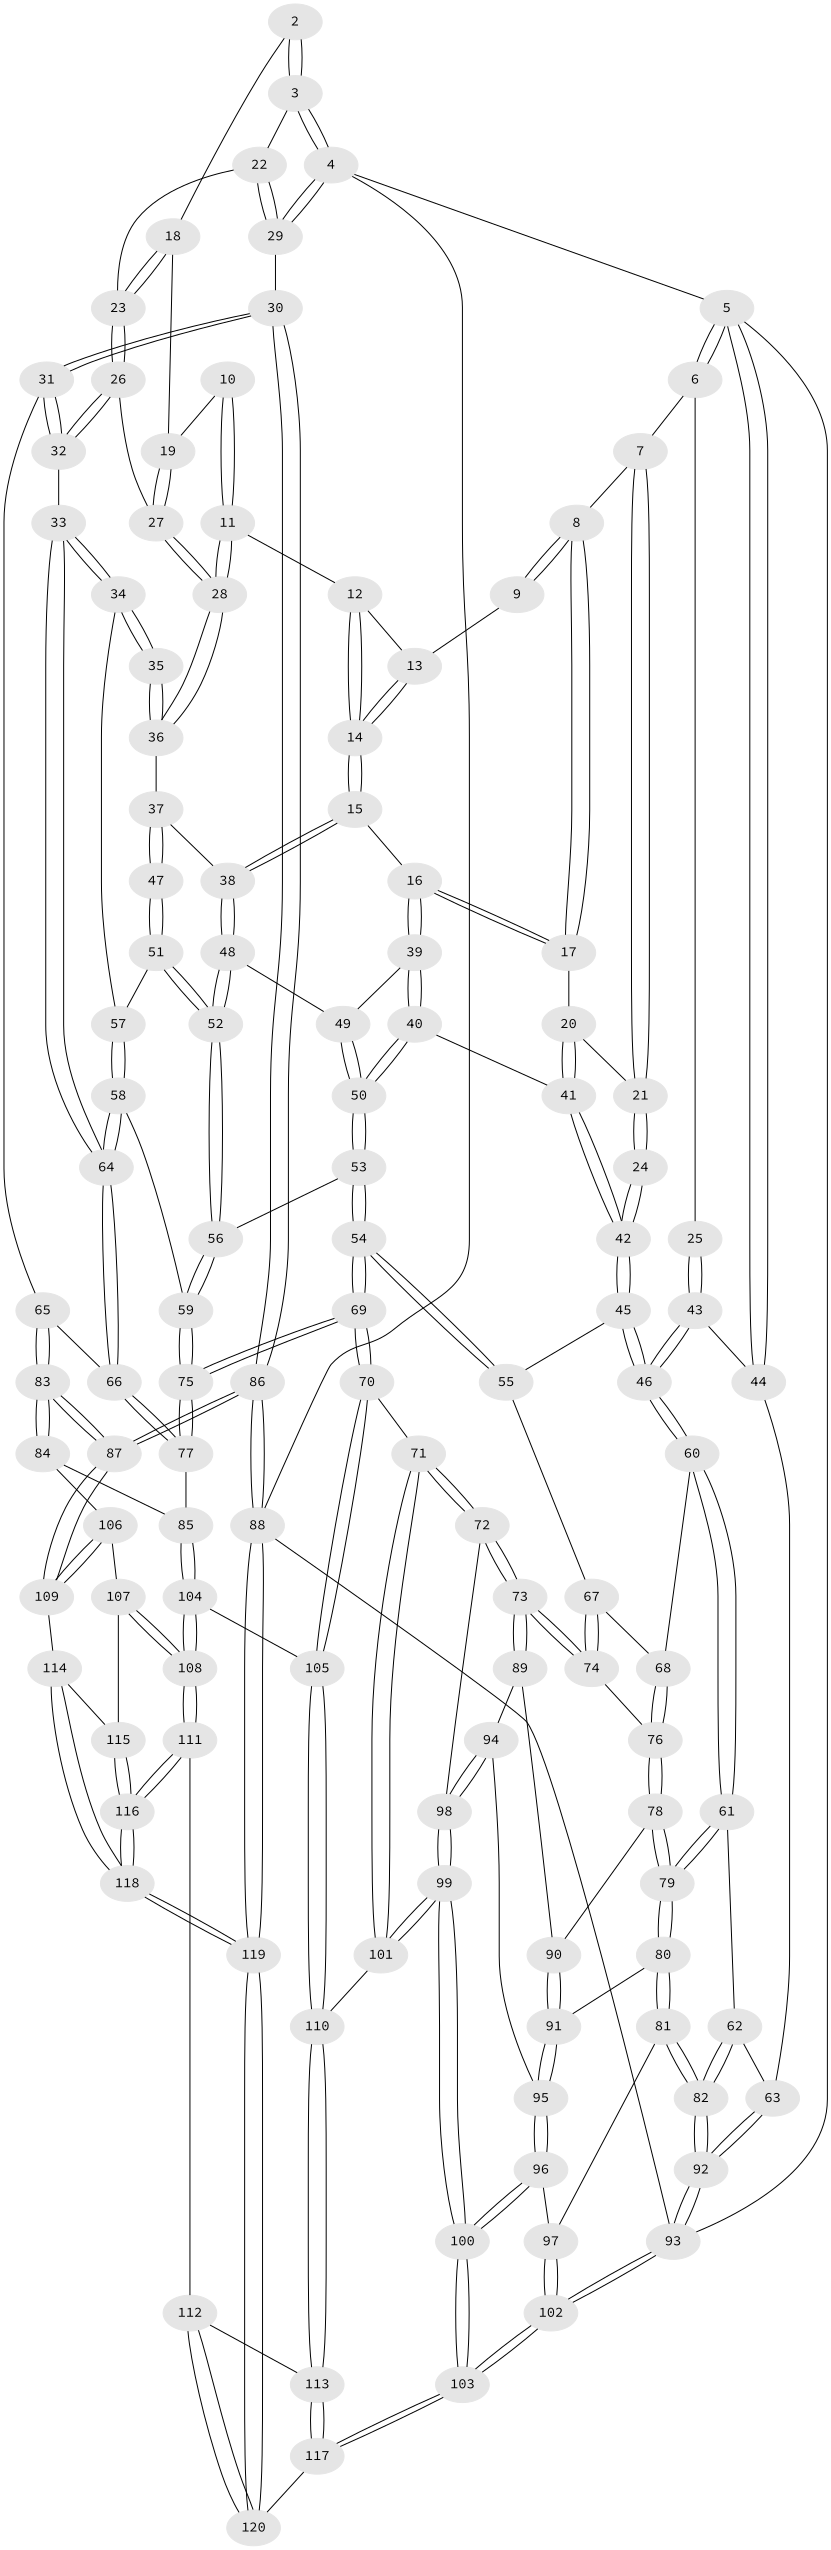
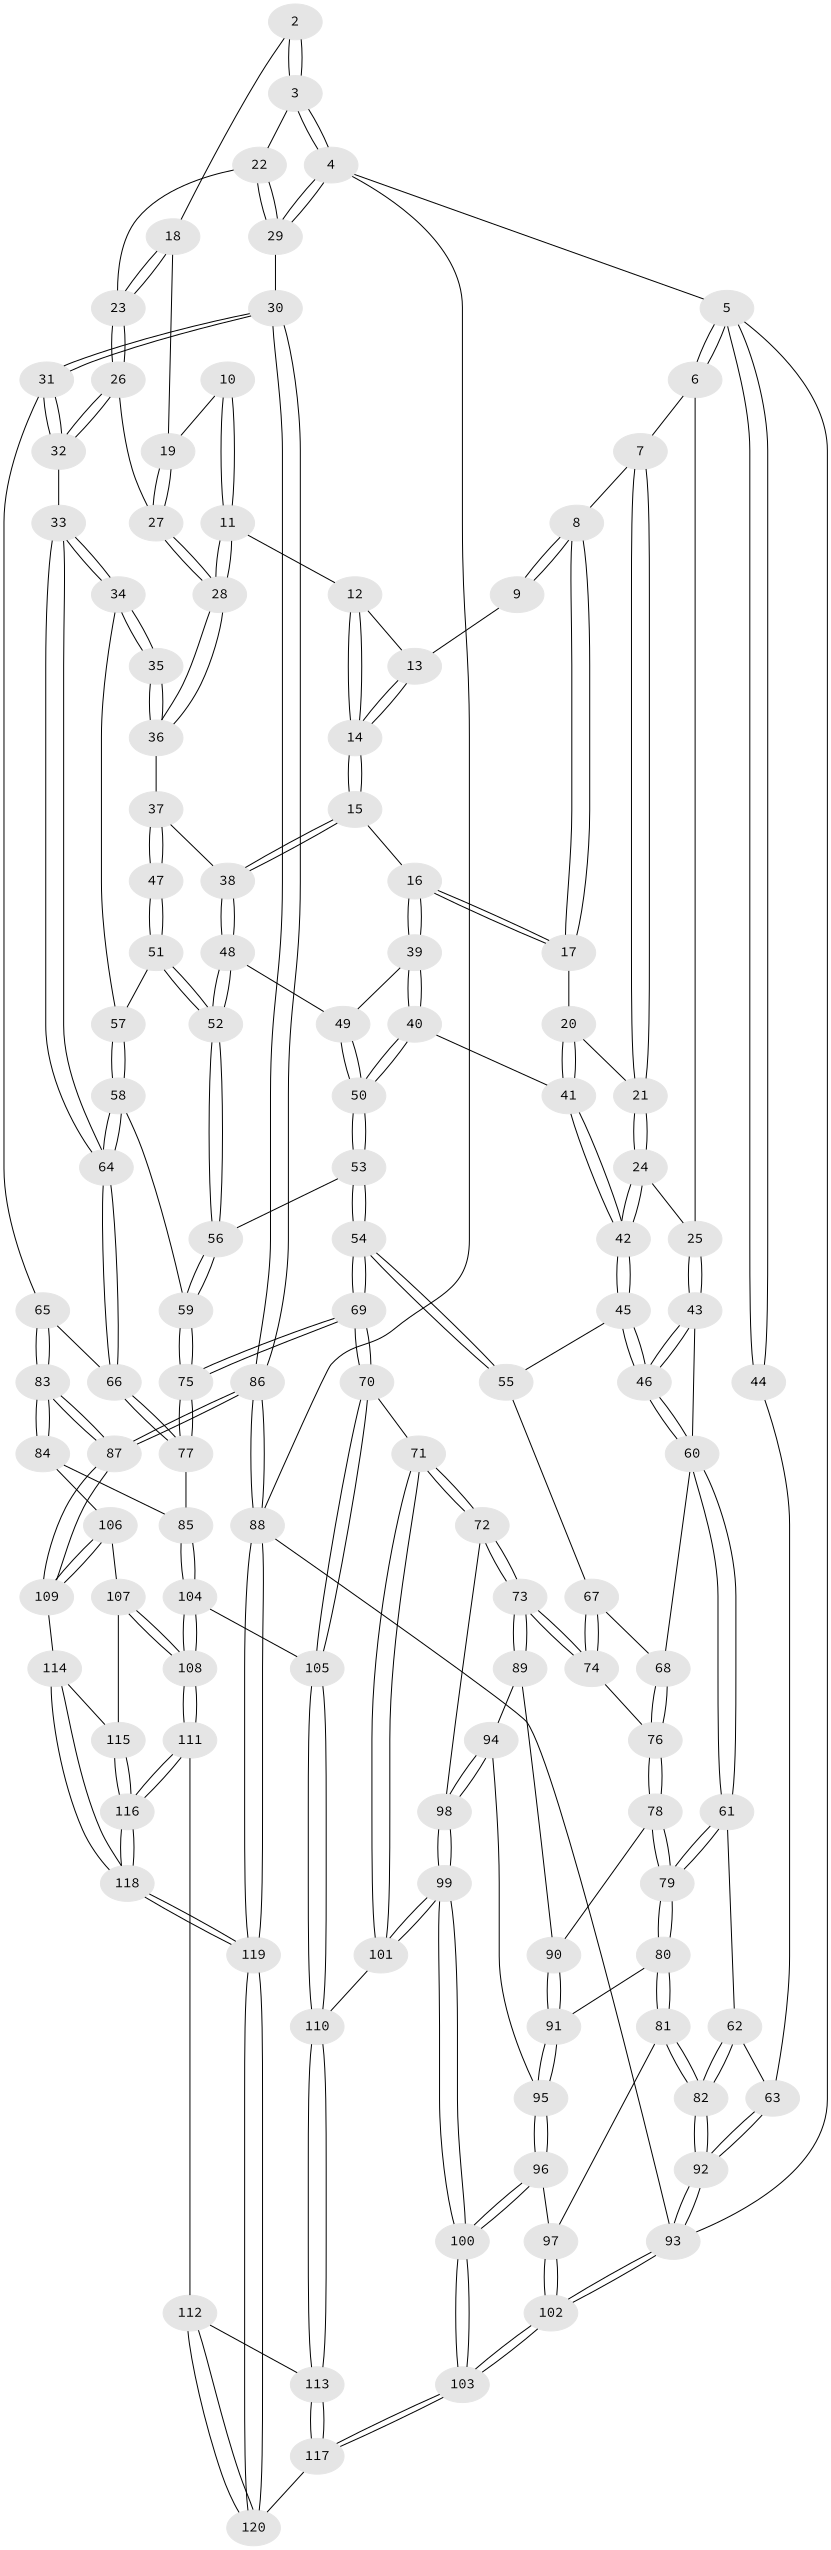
edge "24" -- "25": added
edge "43" -- "44": now "43" -- "60"
